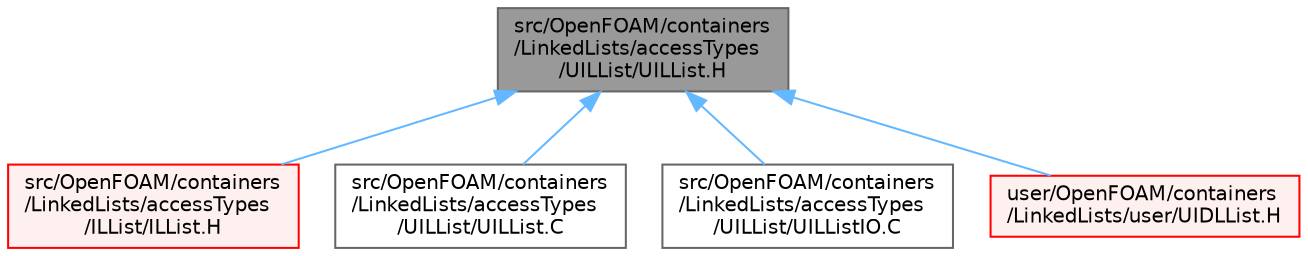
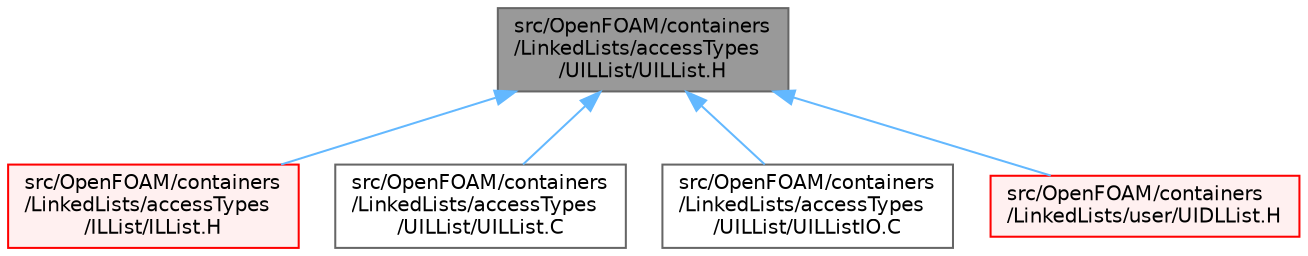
node "user/OpenFOAM/containers /LinkedLists/user/UIDLList.H": label "user/OpenFOAM/containers /LinkedLists/user/UIDLList.H" -> "src/OpenFOAM/containers /LinkedLists/user/UIDLList.H"
